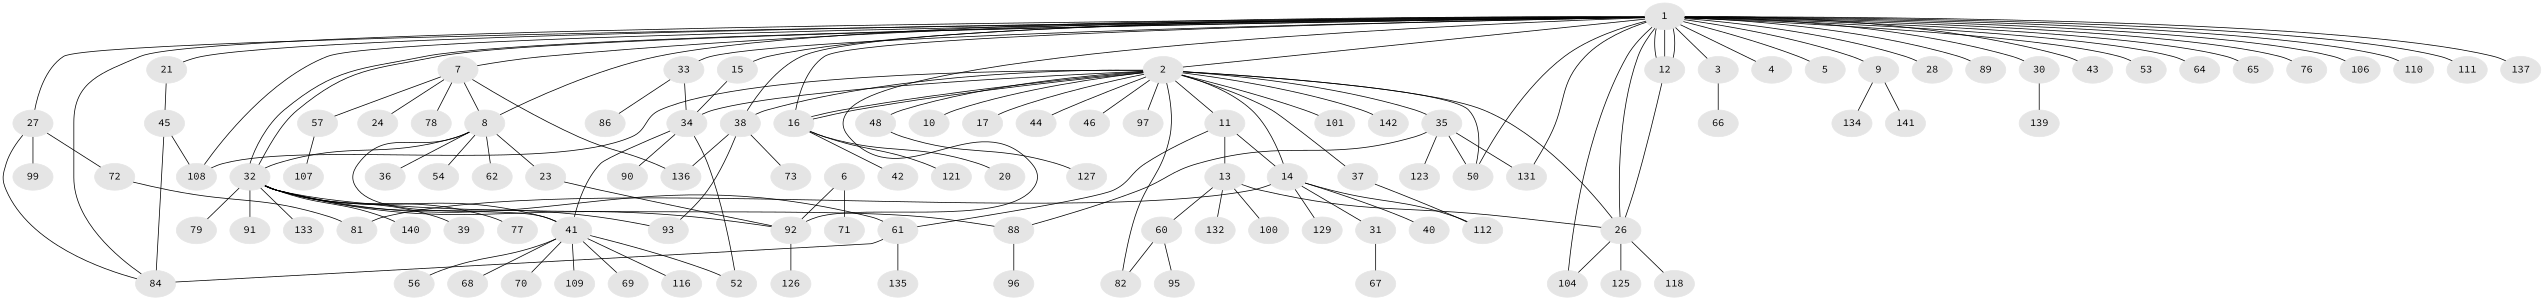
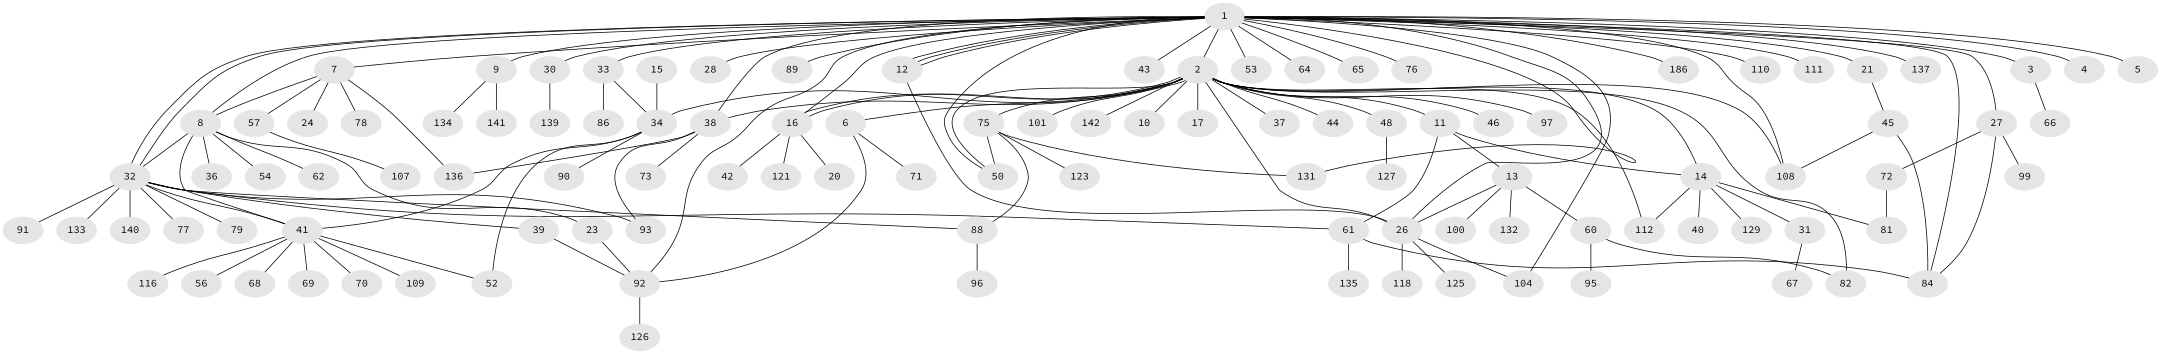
edge "1" -- "15": removed
node "106": label "106" -> "186"
edge "2" -- "6": added
node "35": label "35" -> "75"
edge "37" -- "112": now "2" -- "112"
edge "32" -- "92": now "39" -- "92"
